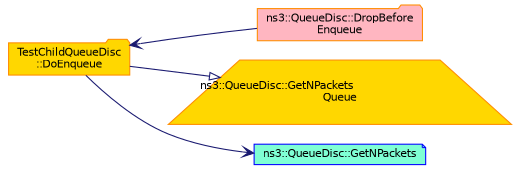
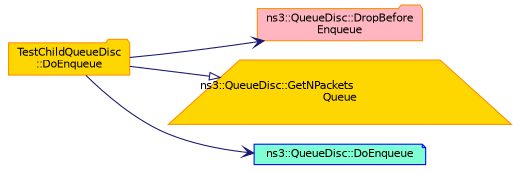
edge "ns3::QueueDisc::DropBefore Enqueue" -> "TestChildQueueDisc ::DoEnqueue": reversed
node "ns3::QueueDisc::GetNPackets": label "ns3::QueueDisc::GetNPackets" -> "ns3::QueueDisc::DoEnqueue"
